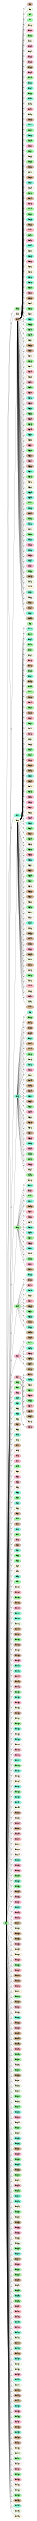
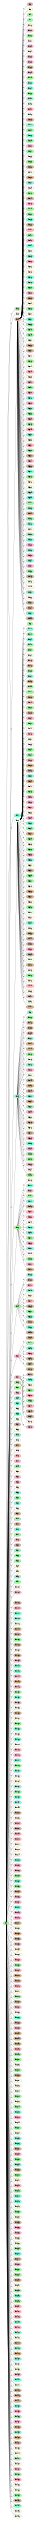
node "id_103": removed
